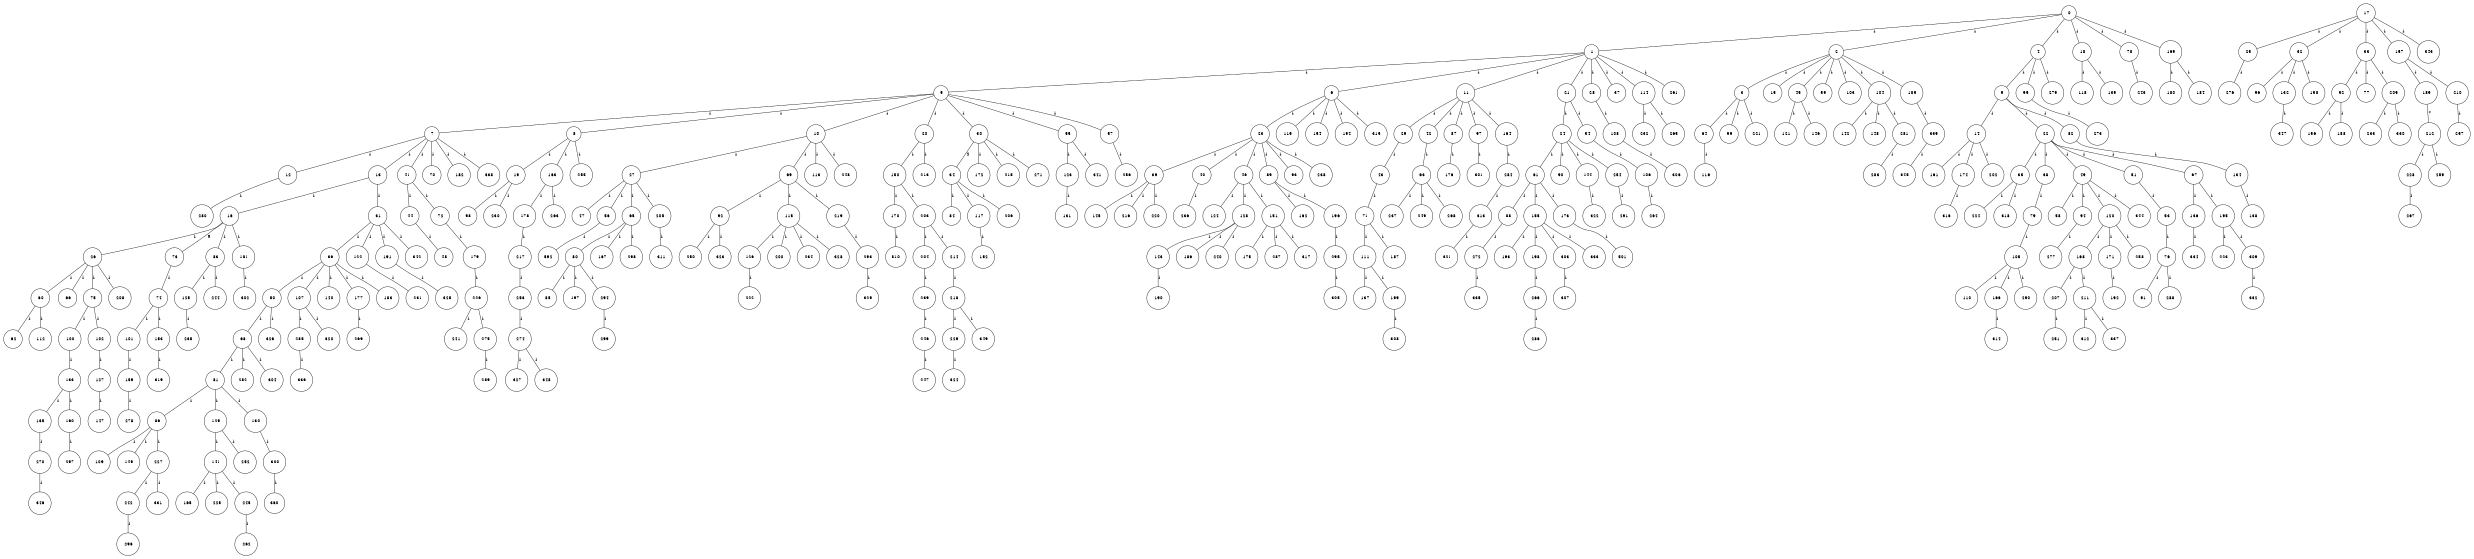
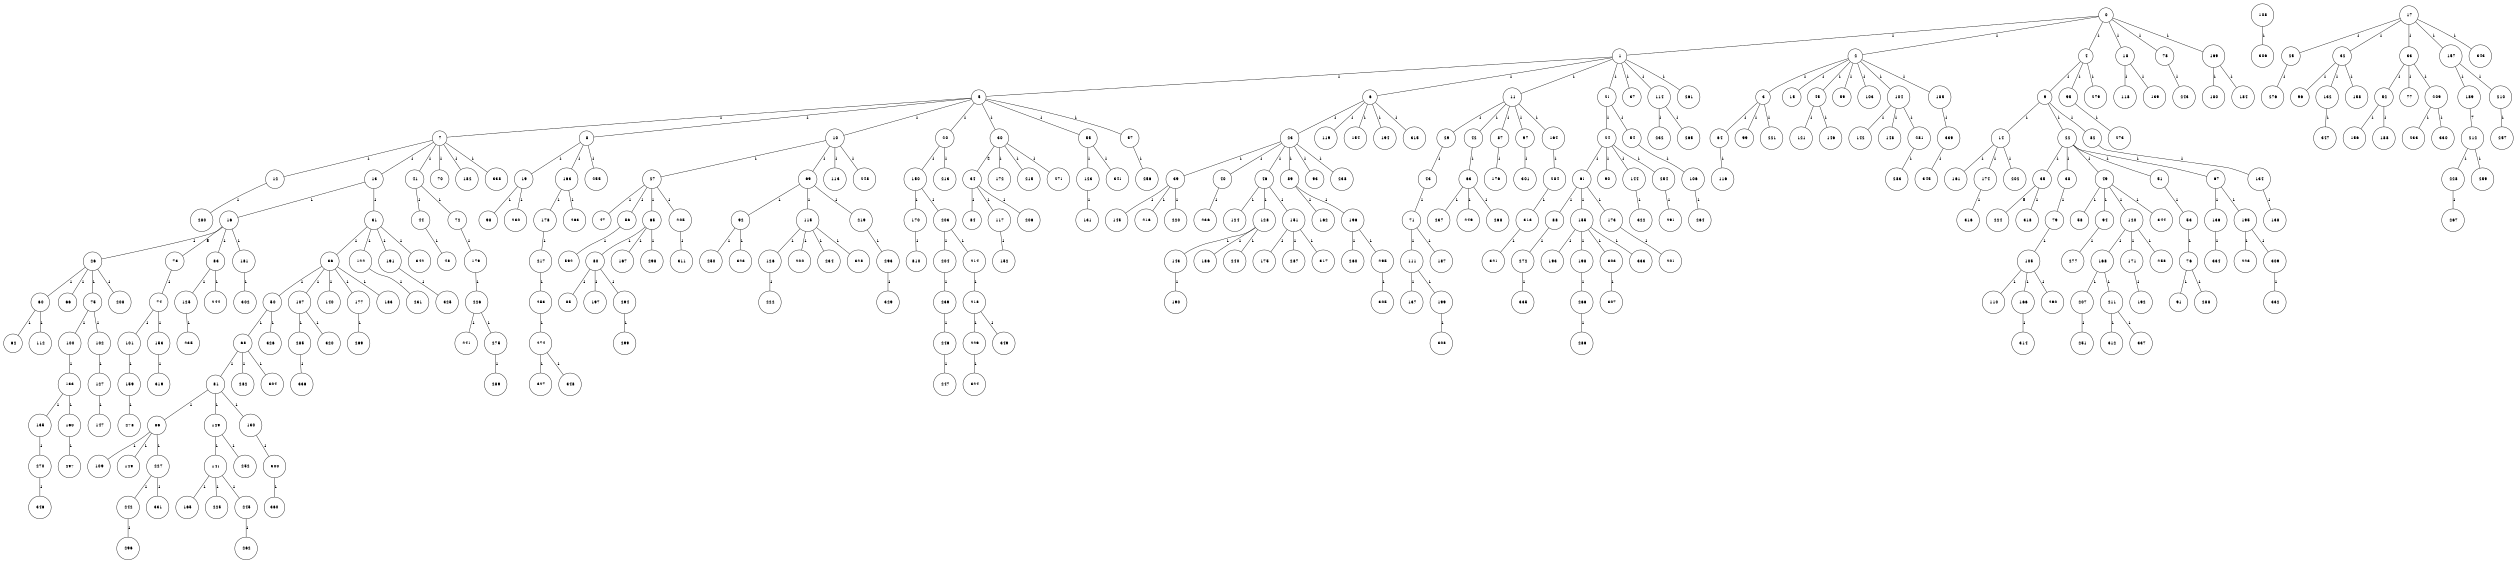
node "28": removed
edge "35" -- "224": label "1" -> "8"
node "501": label "501" -> "201"
node "260": added
